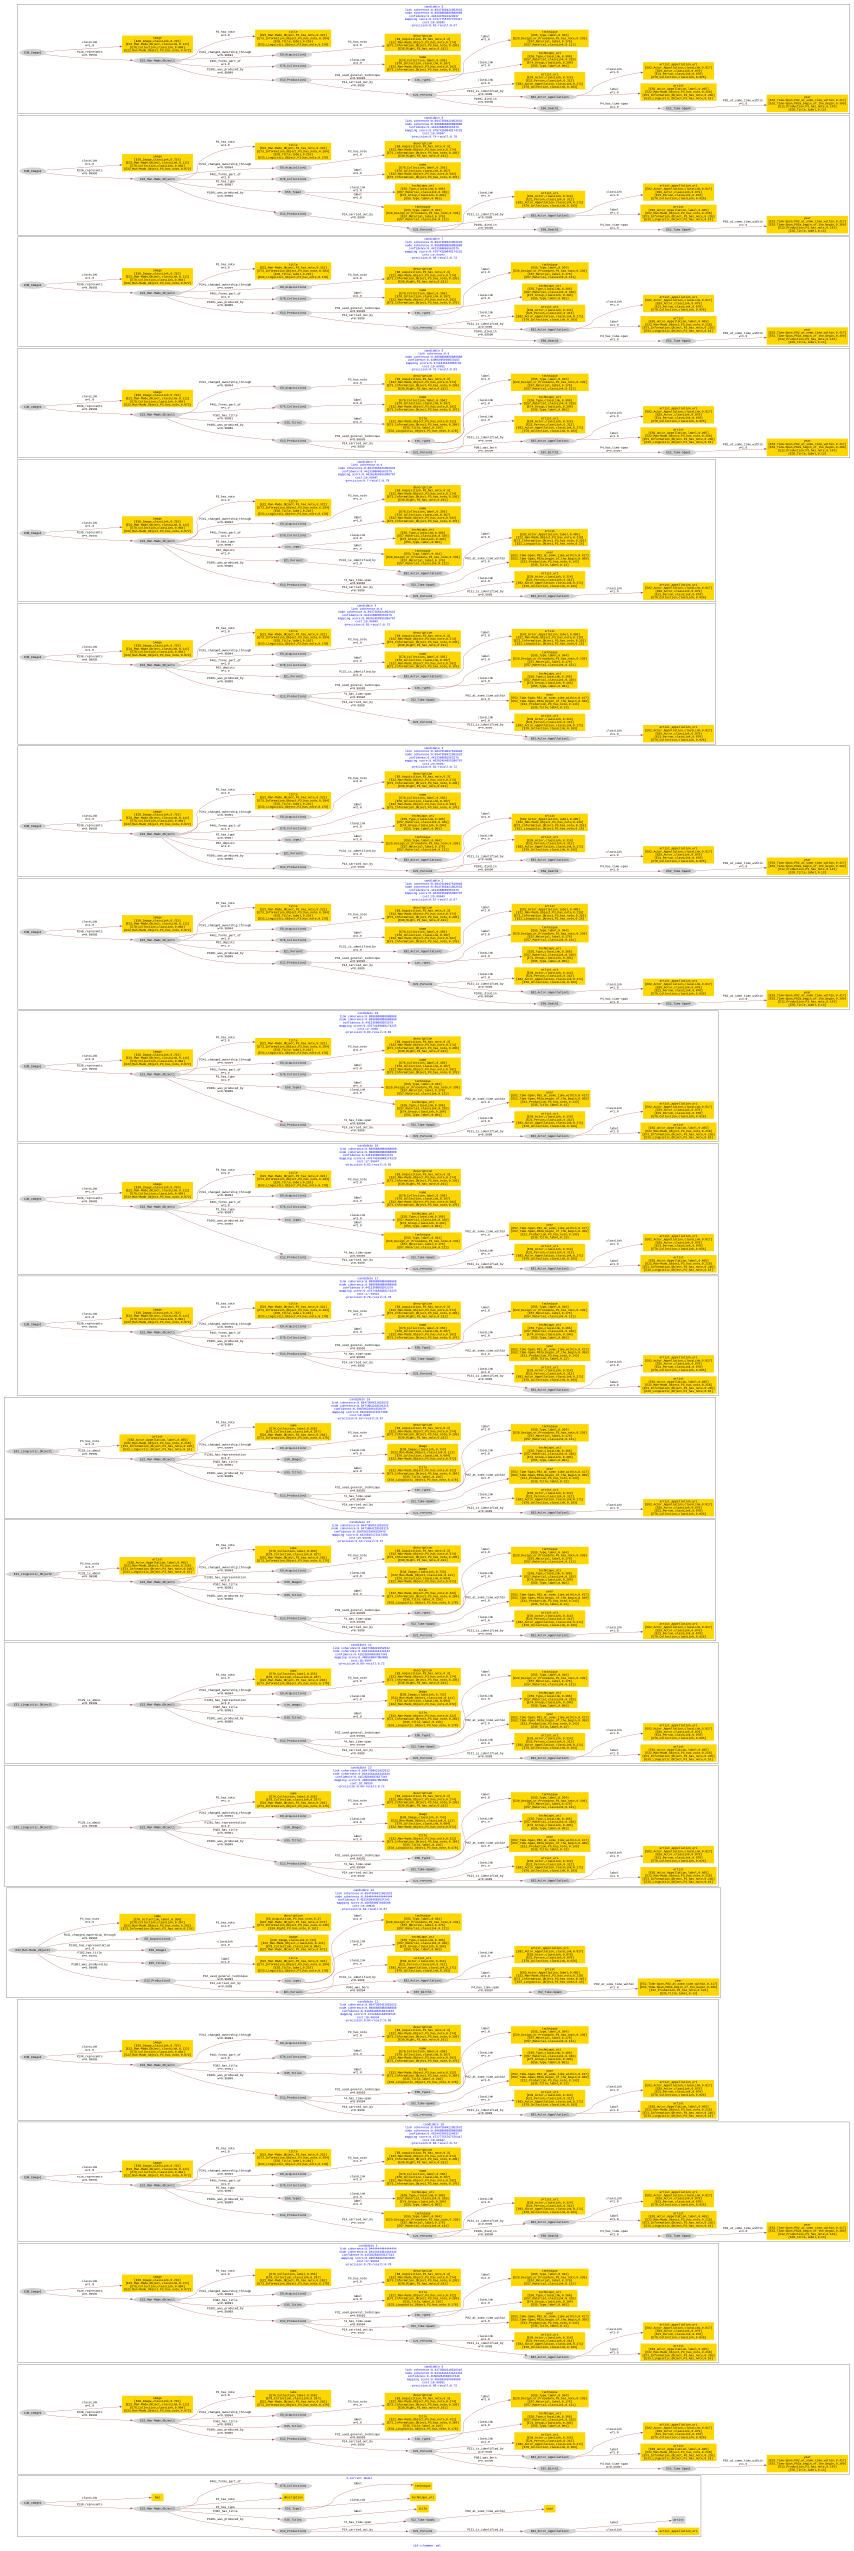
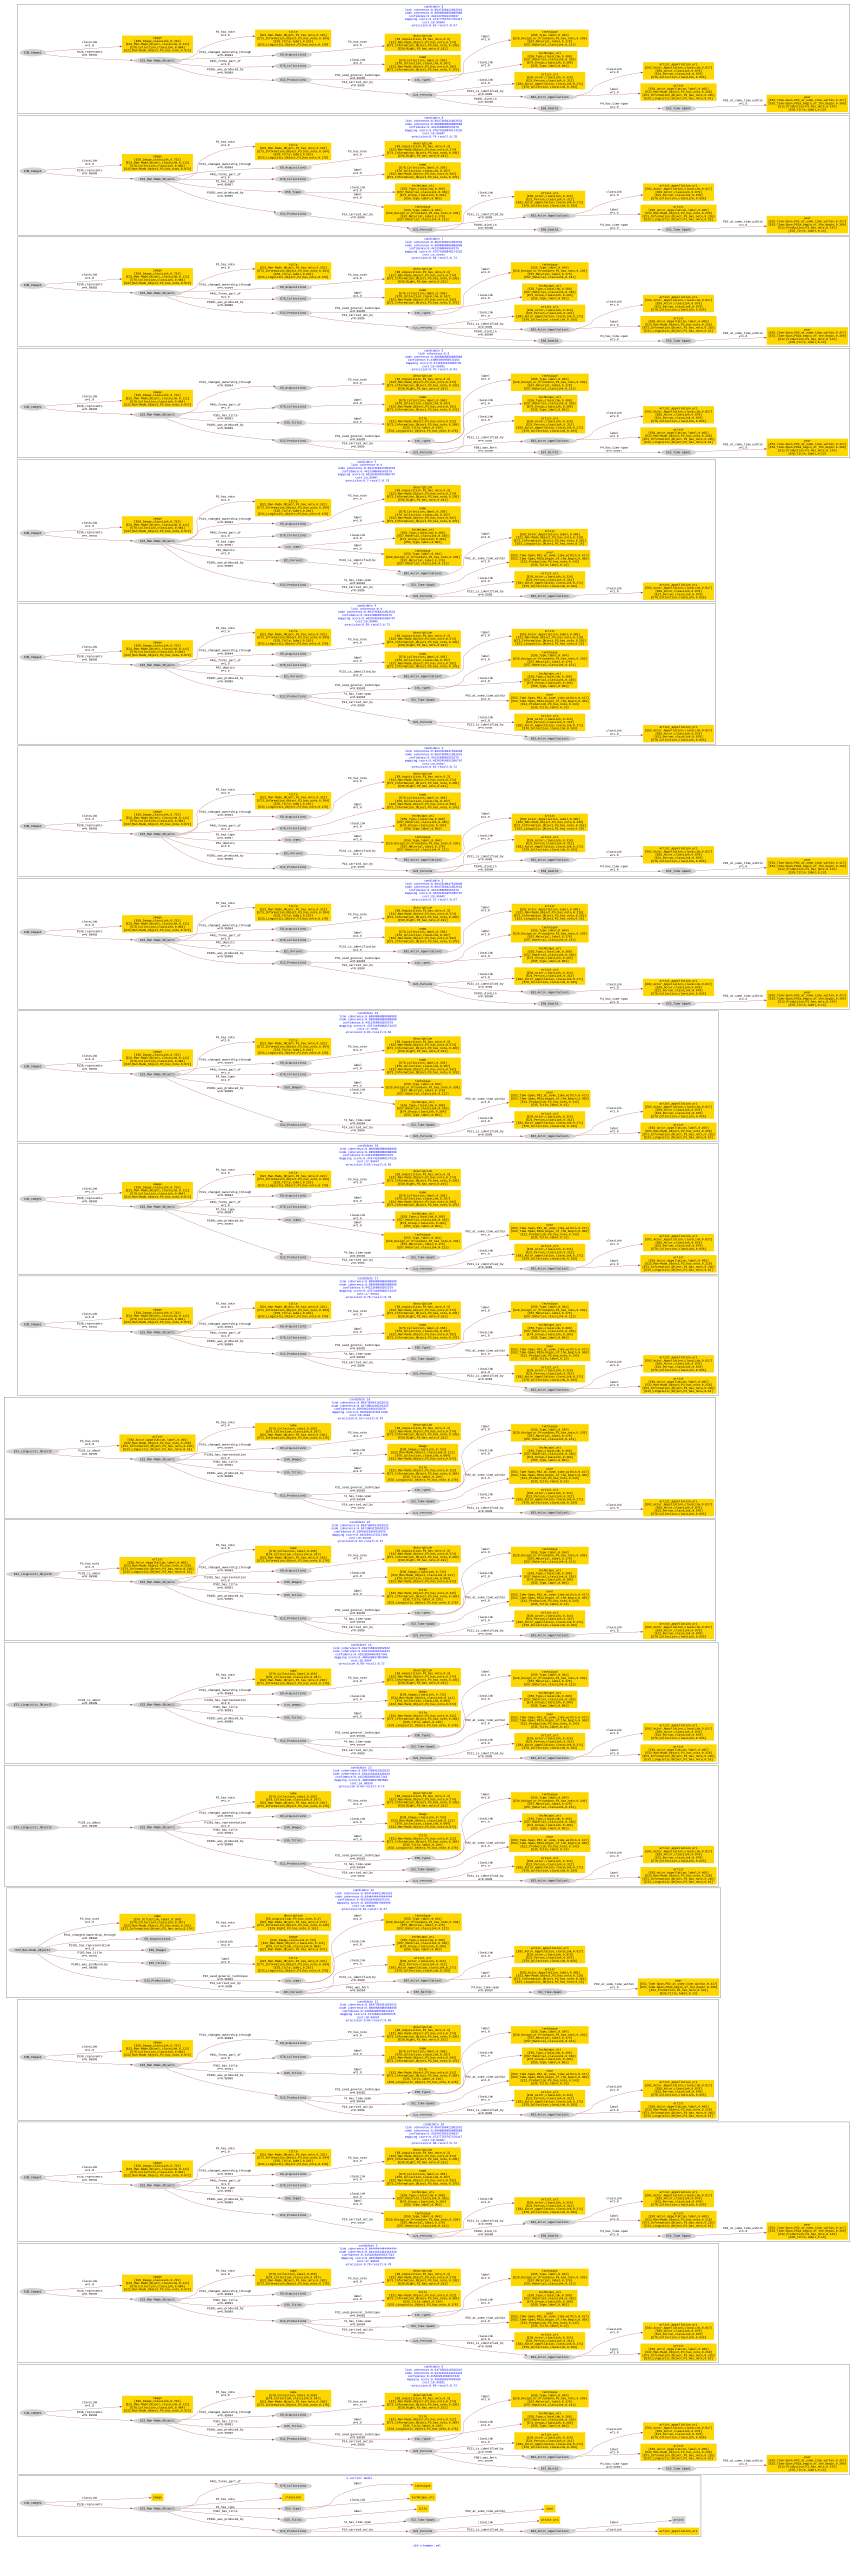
node "E55_Type3": label "E55_Type3" -> "E55_Image3"
node "has": label "has" -> "image"
node "description": label "description" -> "classLink"
node "artist_uri": added
